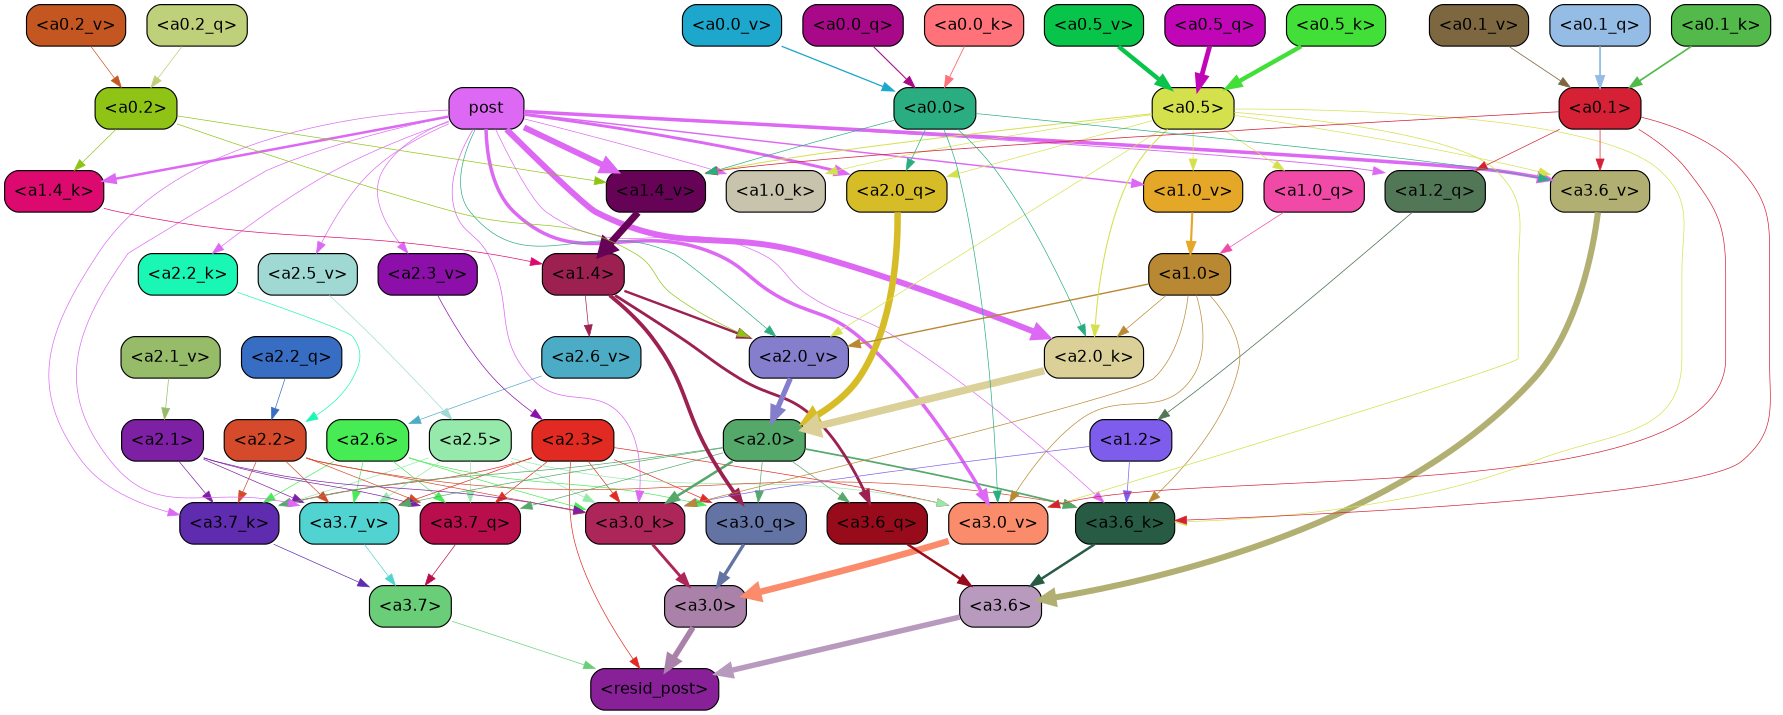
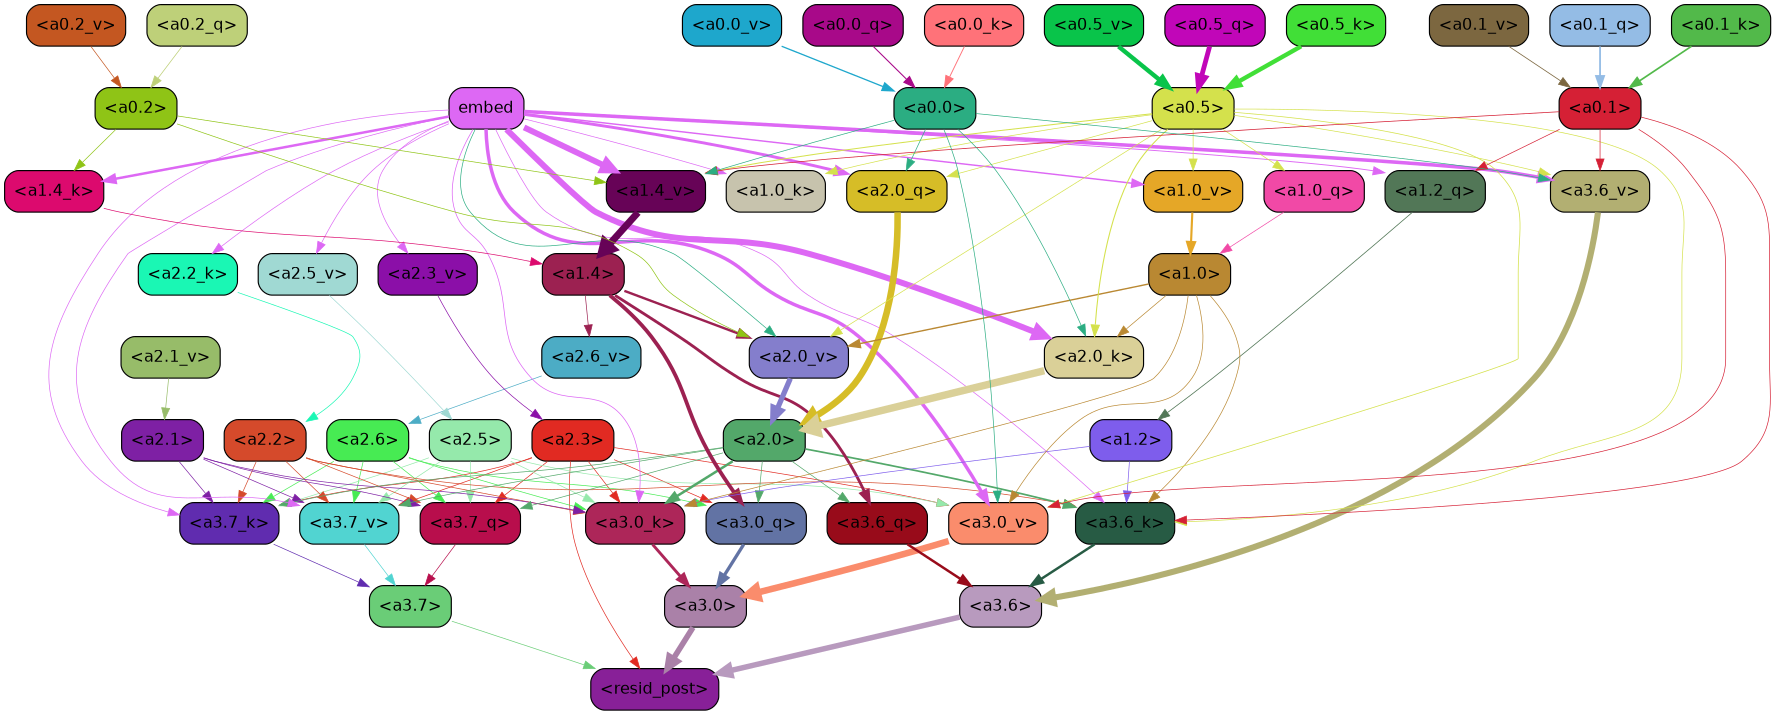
node "post": label "post" -> "embed"
node "<a2.2_q>": removed
